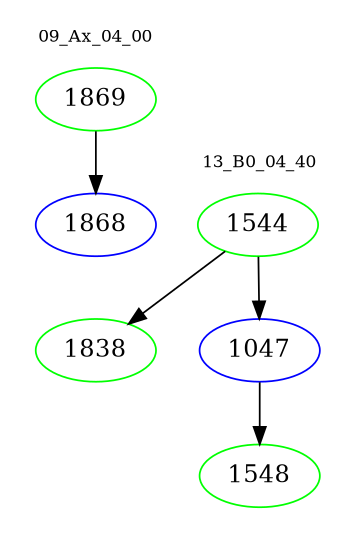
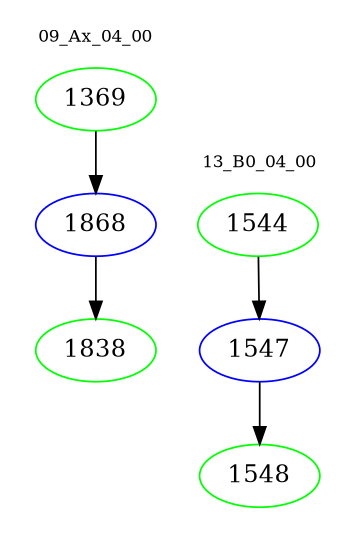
node "1869": label "1869" -> "1369"
cluster "13_B0_04_40": label "13_B0_04_40" -> "13_B0_04_00"
edge "1544" -> "1838": now "1868" -> "1838"
node "1047": label "1047" -> "1547"
